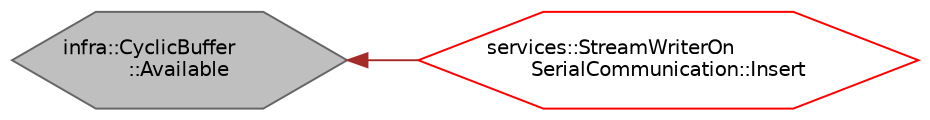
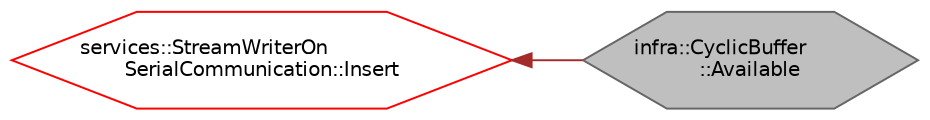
edge "services::StreamWriterOn SerialCommunication::Insert" -> "infra::CyclicBuffer ::Available": reversed
